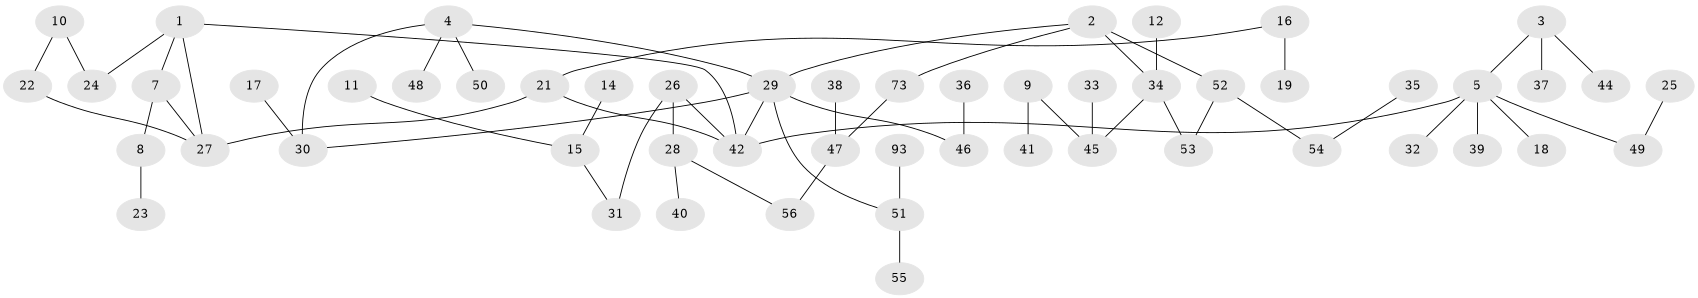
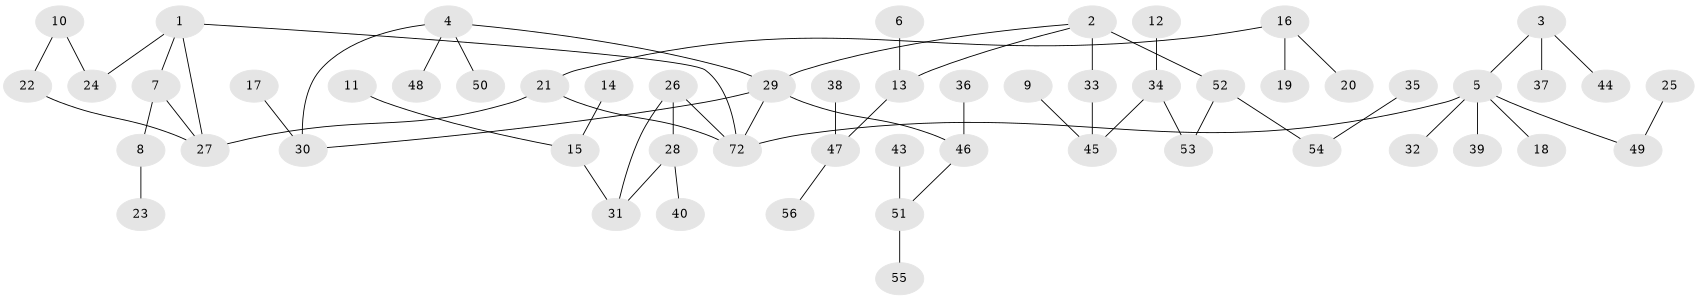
node "6": added
edge "2" -- "34": now "2" -- "33"
node "73": label "73" -> "13"
node "20": added
node "42": label "42" -> "72"
node "93": label "93" -> "43"
node "41": removed
edge "29" -- "51": now "46" -- "51"
edge "28" -- "56": now "28" -- "31"
